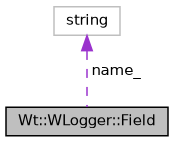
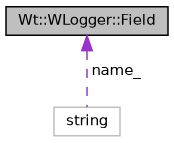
edge "Wt::WLogger::Field" -> "string": reversed
